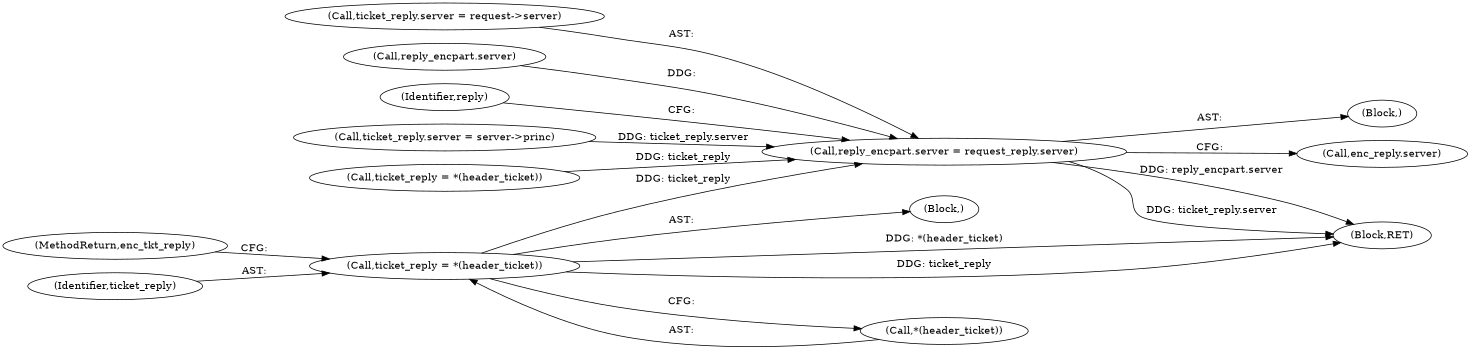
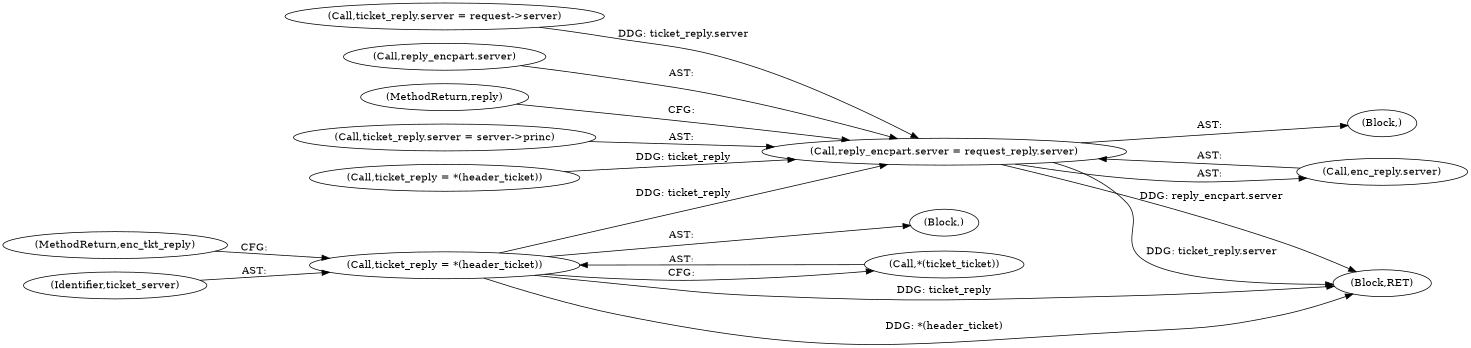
edge "(Call,ticket_reply.server = request->server)" -> "(Call,reply_encpart.server = request_reply.server)": label "AST: " -> "DDG: ticket_reply.server"
edge "(Call,reply_encpart.server)" -> "(Call,reply_encpart.server = request_reply.server)": label "DDG: " -> "AST: "
node "(Identifier,reply)": label "(Identifier,reply)" -> "(MethodReturn,reply)"
edge "(Call,ticket_reply.server = server->princ)" -> "(Call,reply_encpart.server = request_reply.server)": label "DDG: ticket_reply.server" -> "AST: "
edge "(Call,reply_encpart.server = request_reply.server)" -> "(Call,enc_reply.server)": label "CFG: " -> "AST: "
edge "(Call,enc_reply.server)" -> "(Call,reply_encpart.server = request_reply.server)": added, label "AST:"
node "(Identifier,ticket_reply)": label "(Identifier,ticket_reply)" -> "(Identifier,ticket_server)"
node "(Call,*(header_ticket))": label "(Call,*(header_ticket))" -> "(Call,*(ticket_ticket))"
